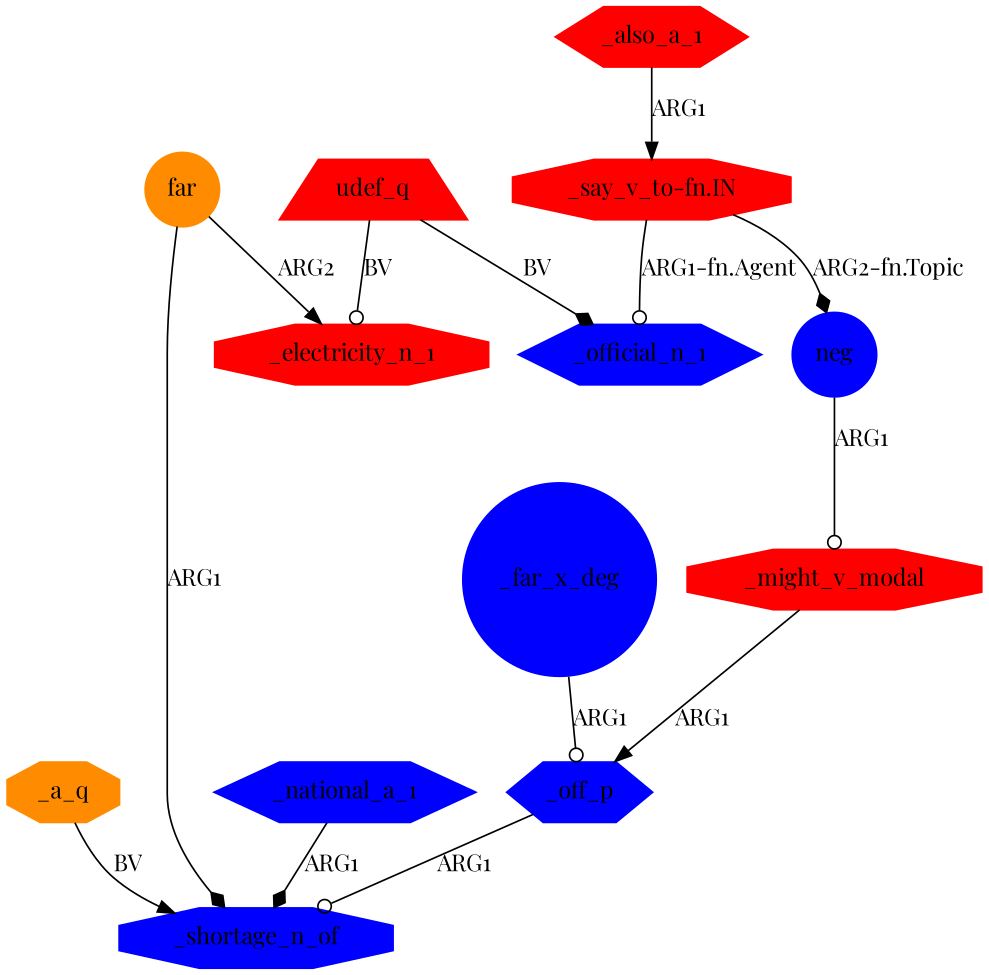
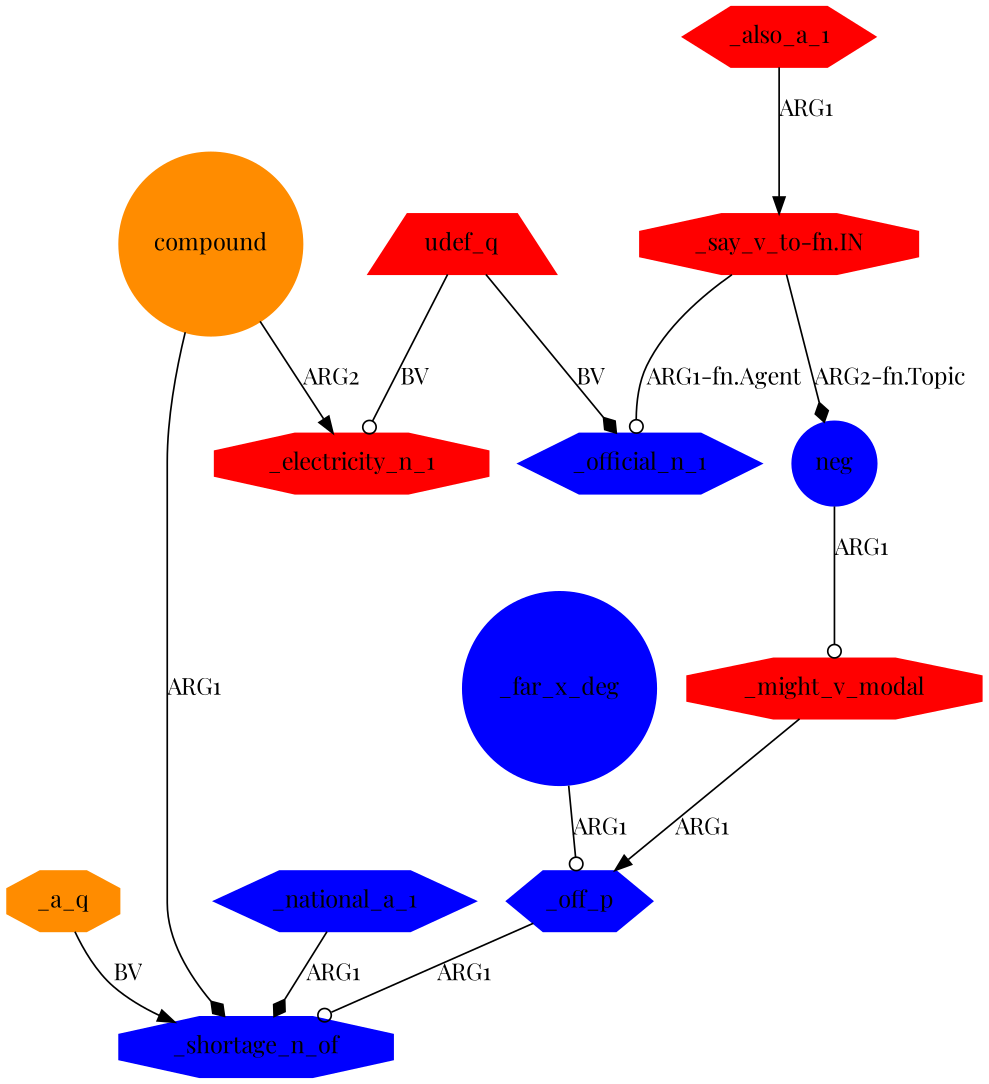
node "far": label "far" -> "compound"
